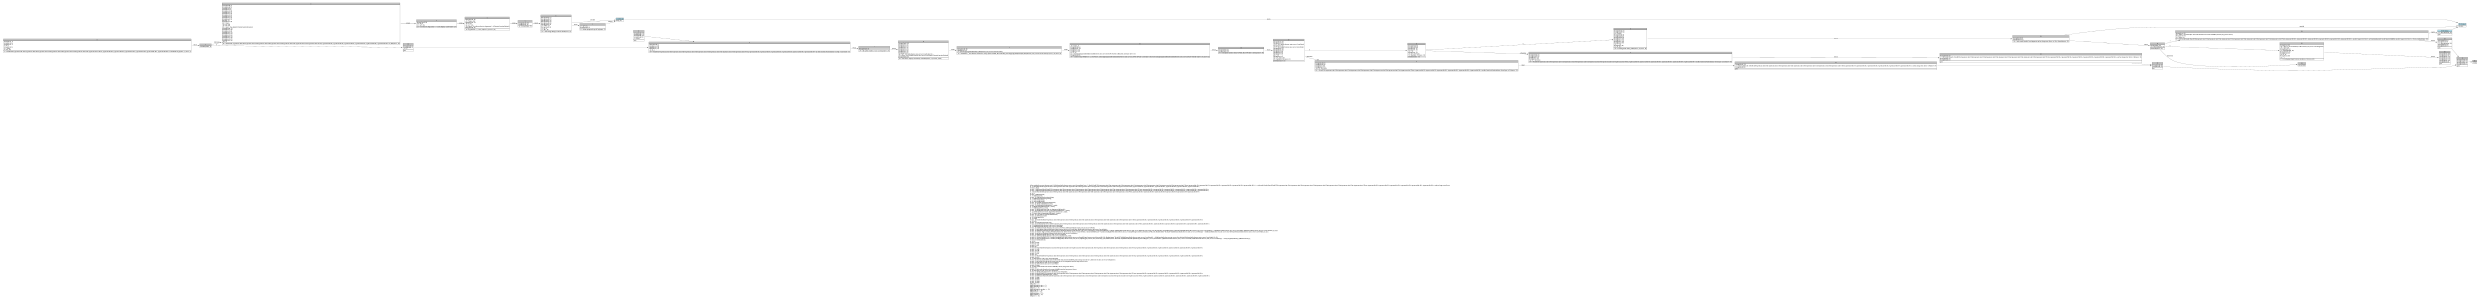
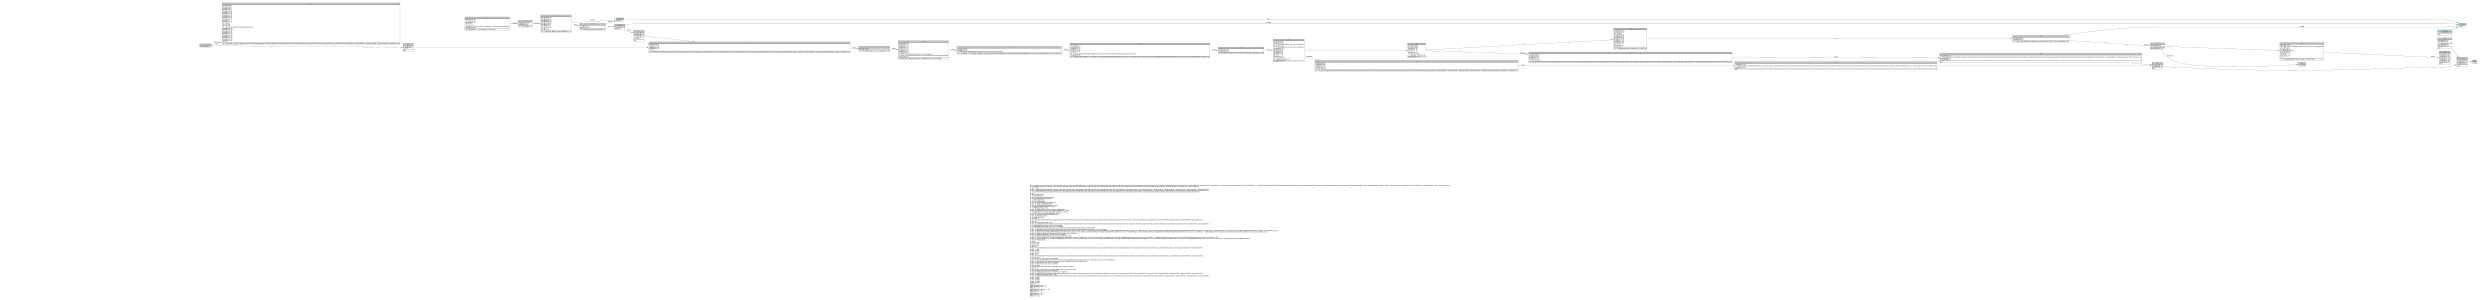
node "3": removed
node "8": added
node "28": removed
node "0": removed
